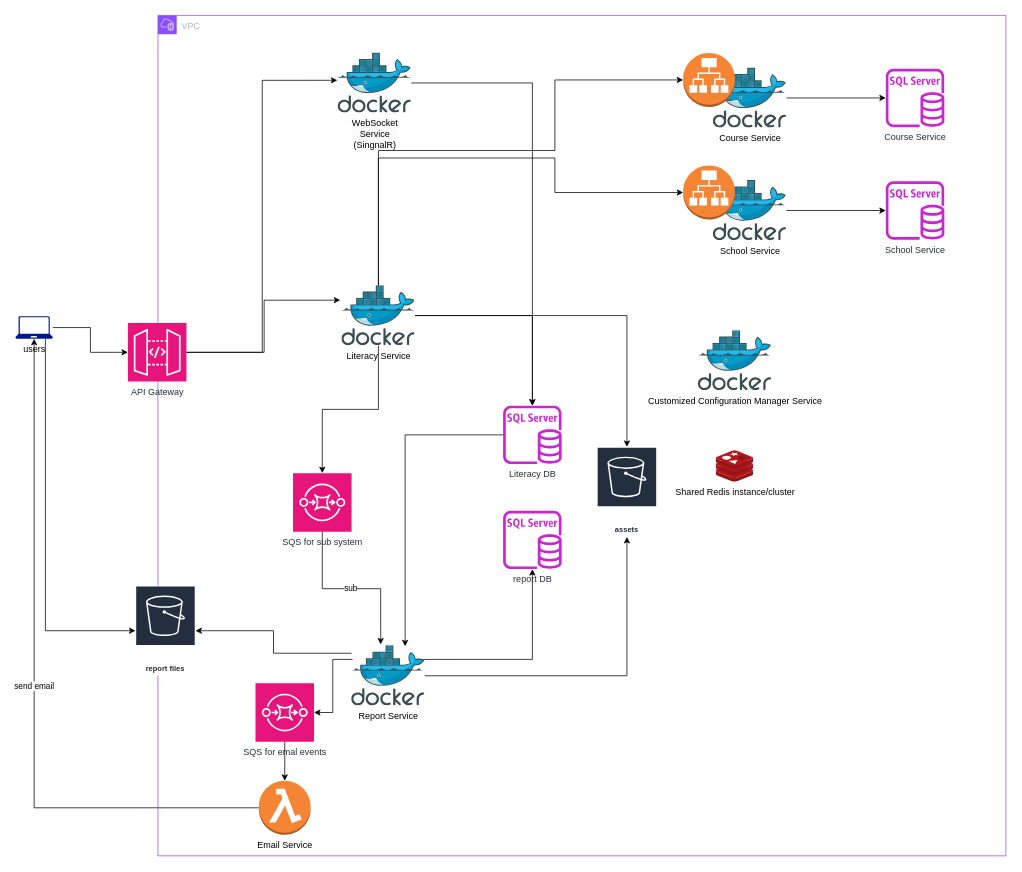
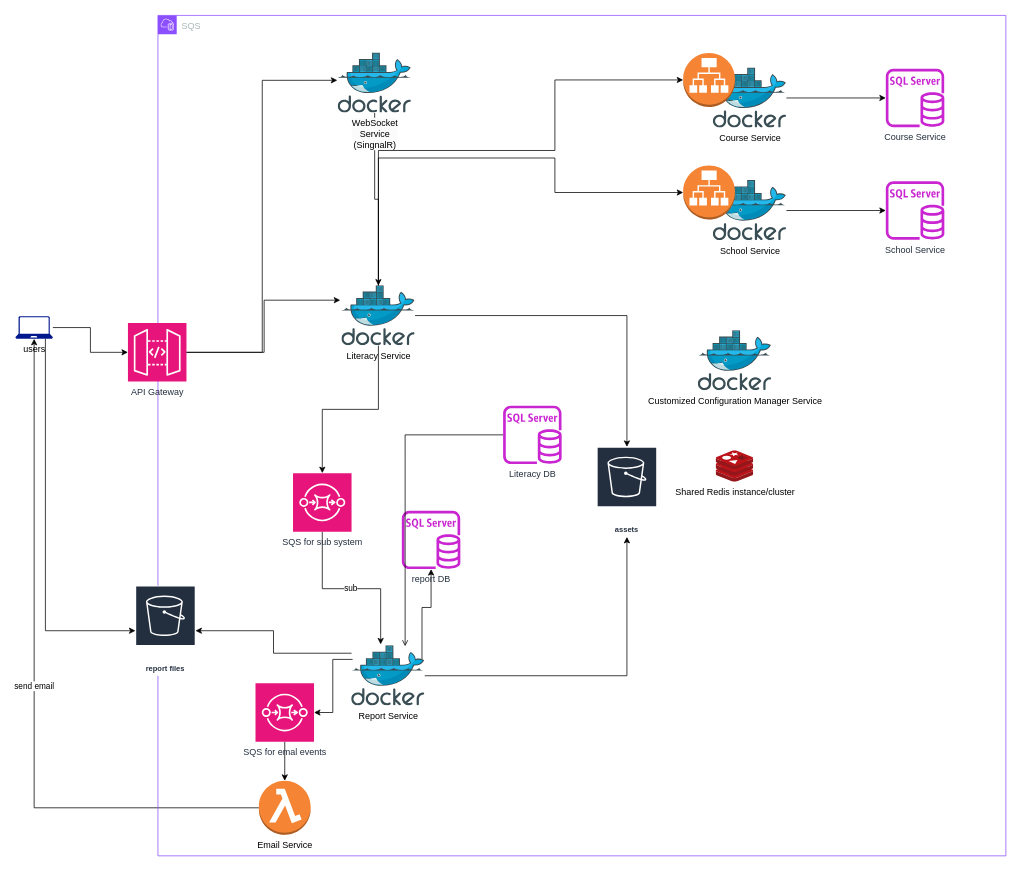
node "VPC": label "VPC" -> "SQS"
edge "WebSocket Service (SingnalR)" -> "Literacy DB": now "WebSocket Service (SingnalR)" -> "Literacy Service"
edge "Literacy Service" -> "Literacy DB": removed
node "report DB": moved (532, 540) -> (431, 540)
edge "Literacy DB" -> "Report Service": arrowhead classic -> open
